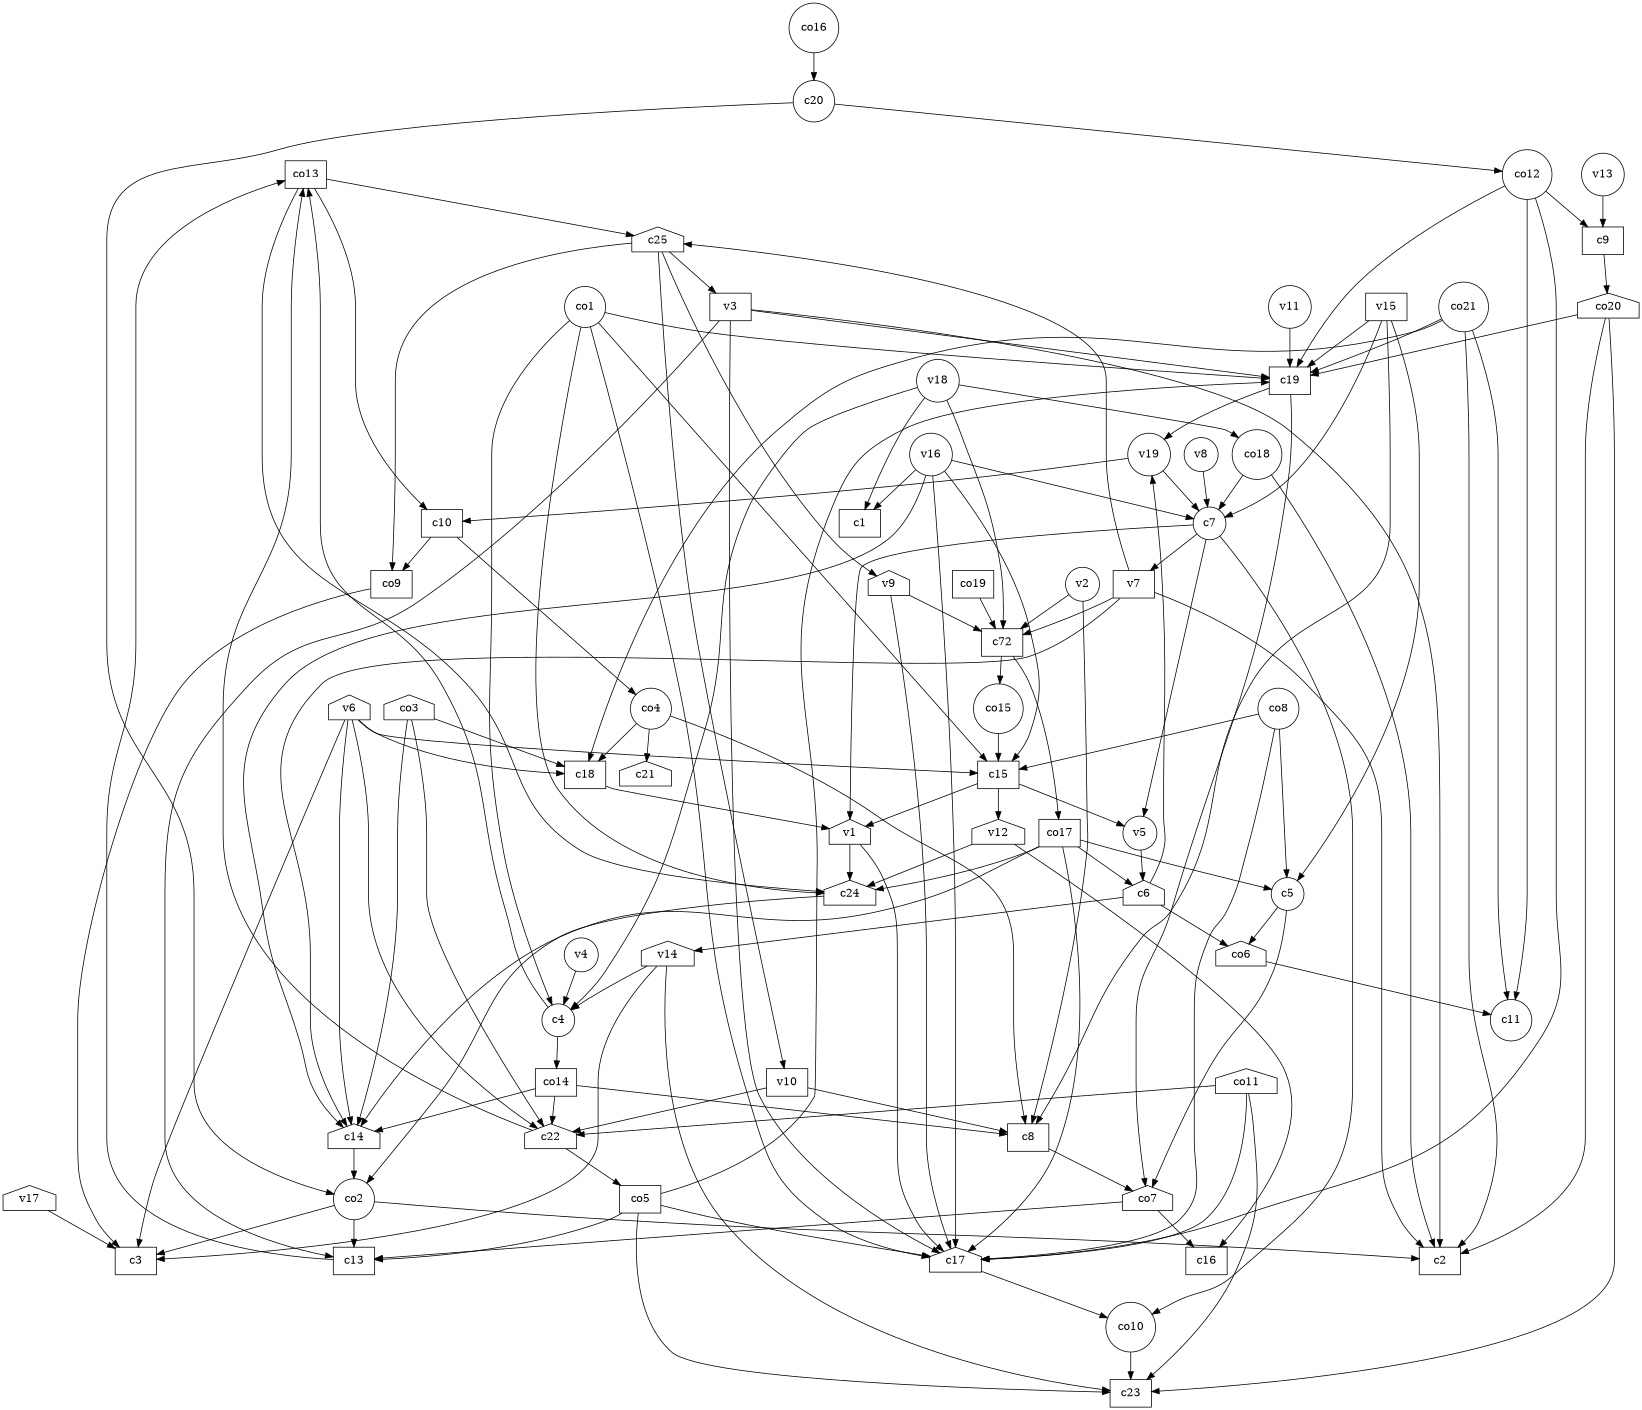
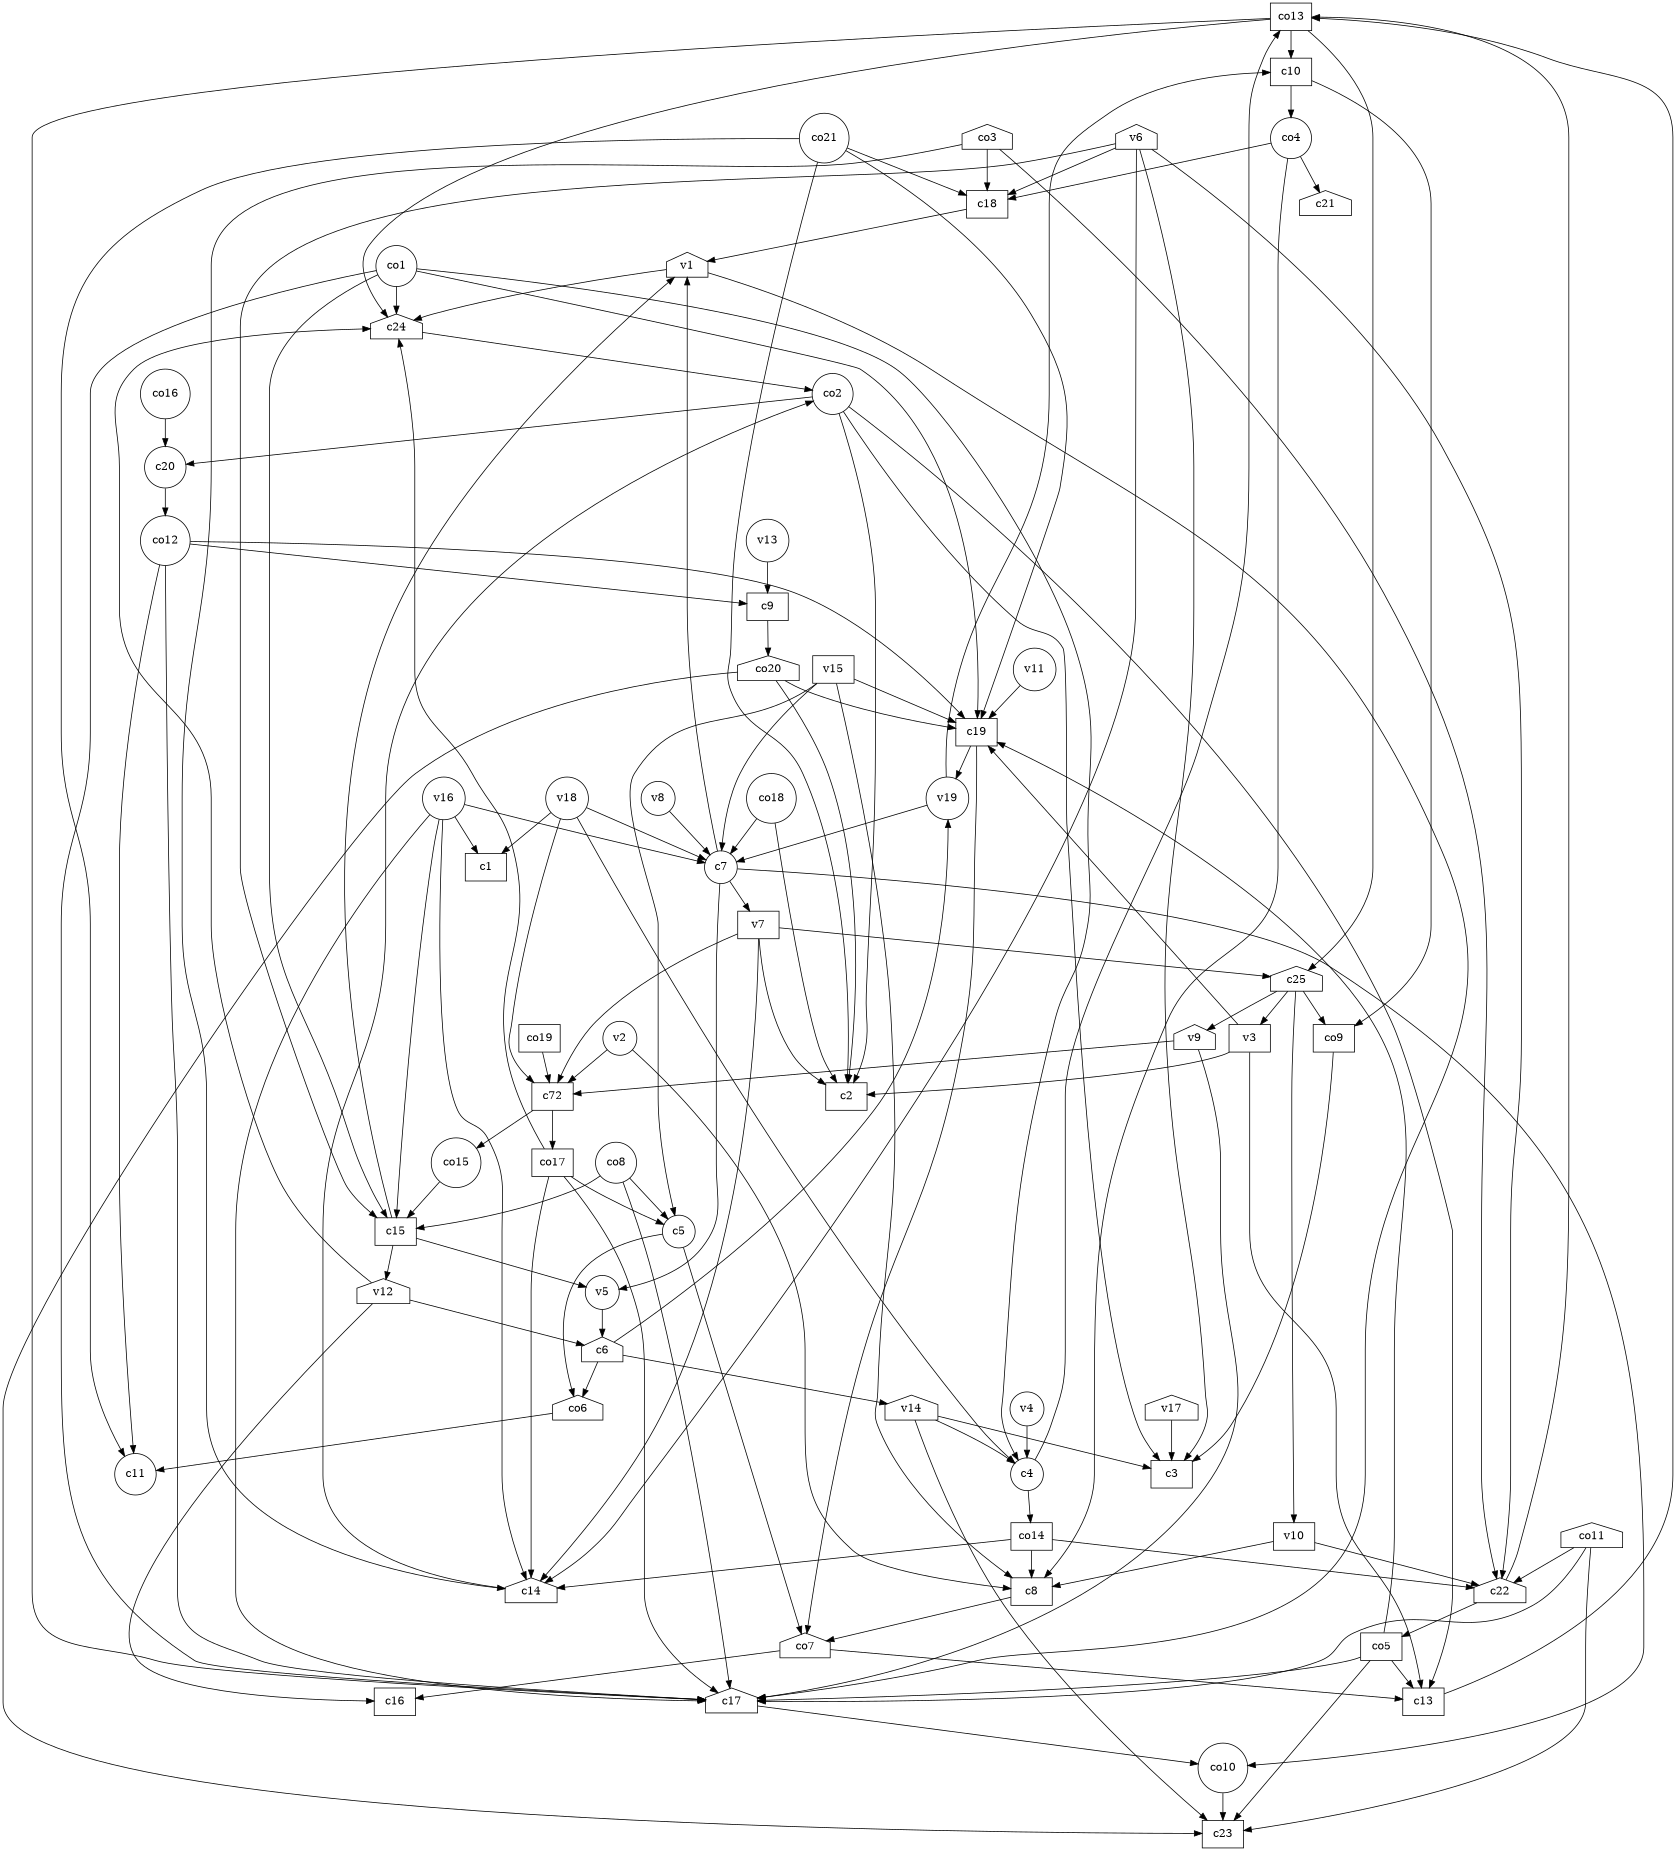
edge "c20" -> "co2": reversed
edge "v18" -> "co18": now "v18" -> "c7"
edge "v3" -> "c17": now "co13" -> "c17"
edge "co17" -> "c6": now "v12" -> "c6"
